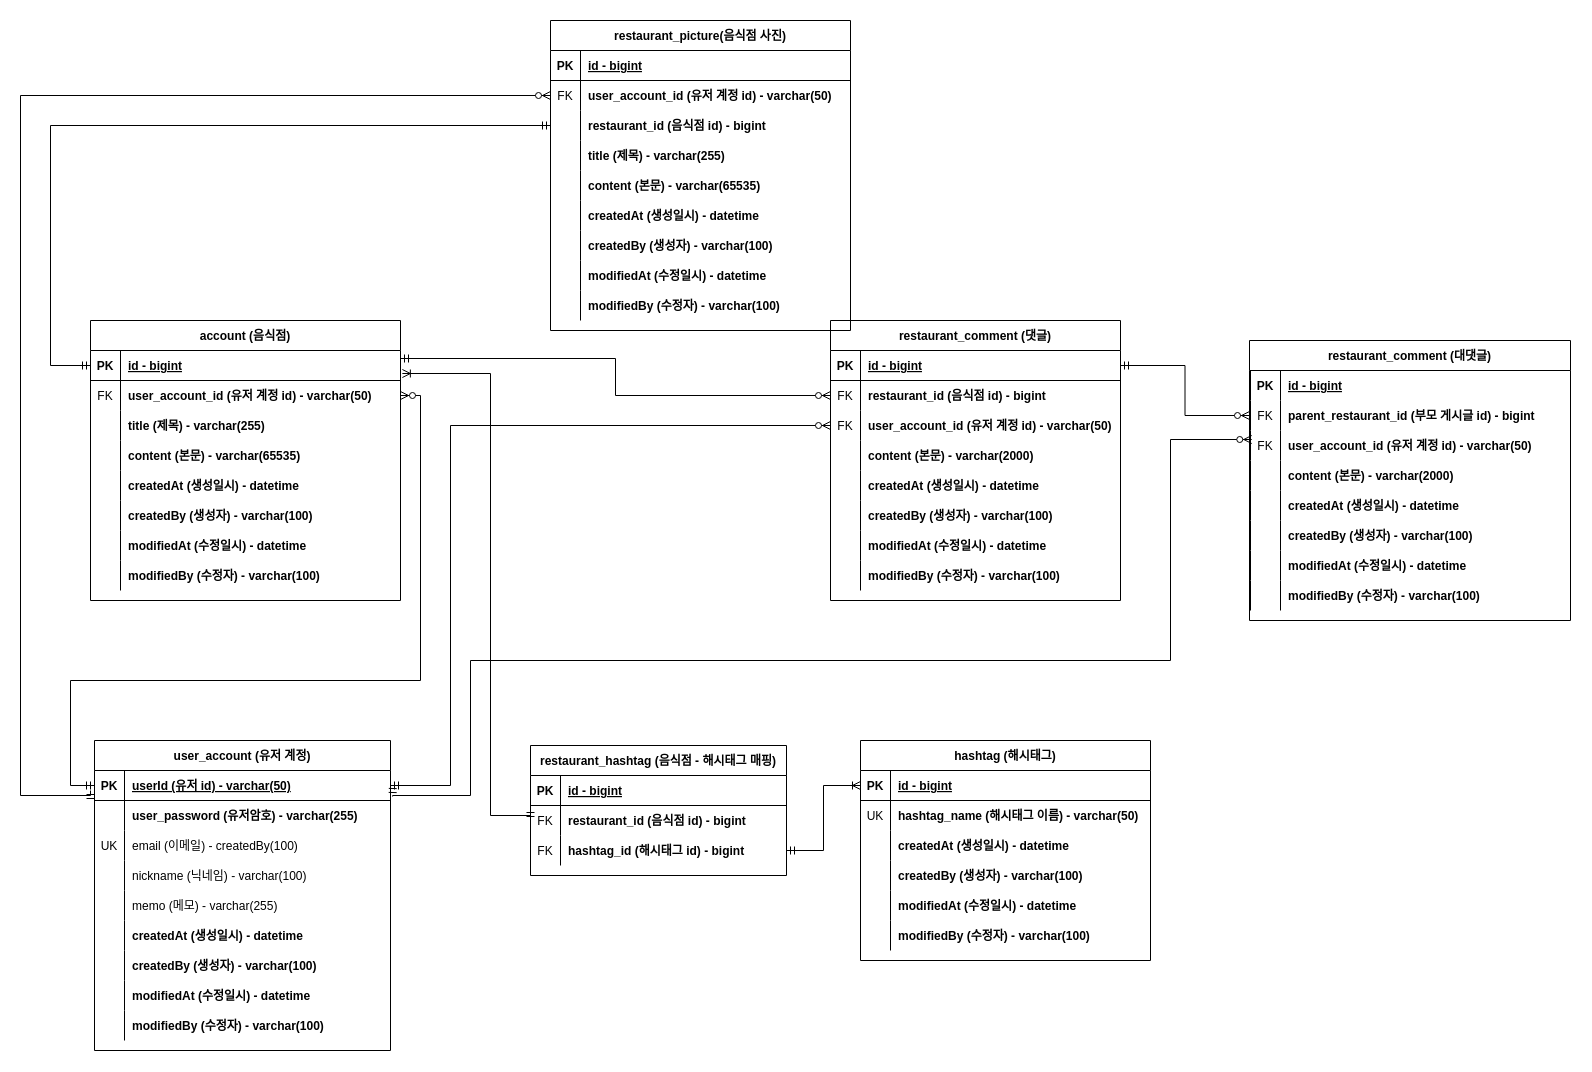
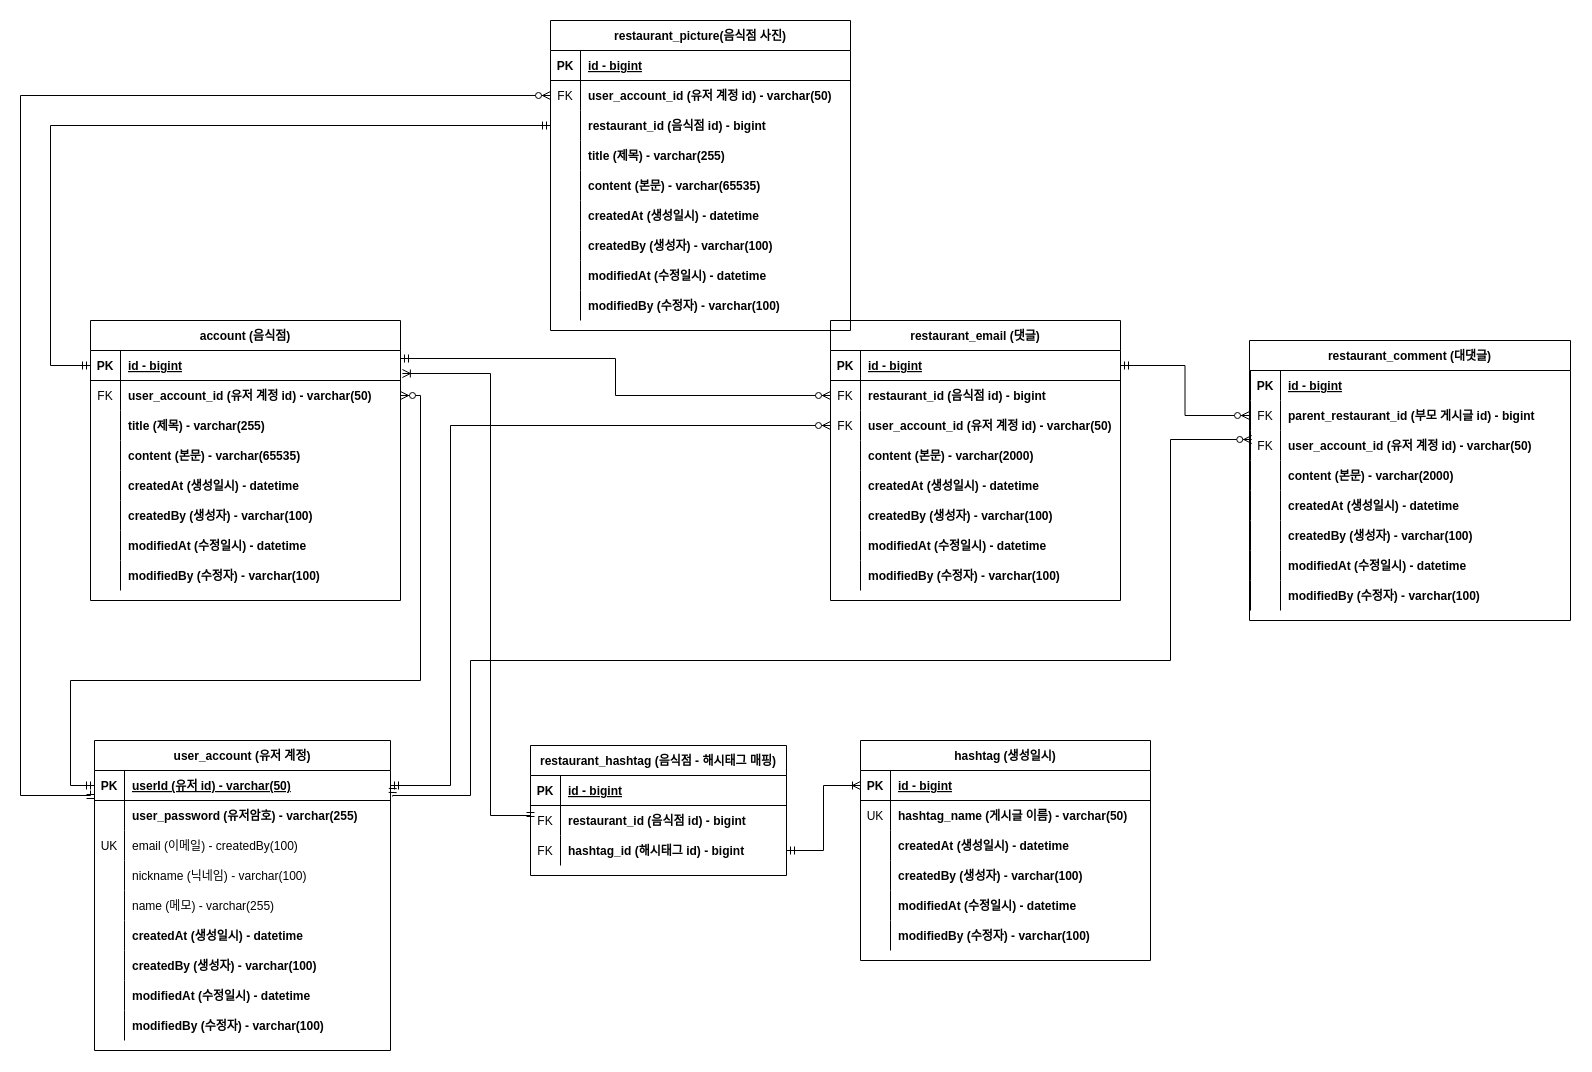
node "restaurant_comment (댓글)": label "restaurant_comment (댓글)" -> "restaurant_email (댓글)"
node "hashtag (해시태그)": label "hashtag (해시태그)" -> "hashtag (생성일시)"
node "hashtag_name (해시태그 이름) - varchar(50)": label "hashtag_name (해시태그 이름) - varchar(50)" -> "hashtag_name (게시글 이름) - varchar(50)"
node "memo (메모) - varchar(255)": label "memo (메모) - varchar(255)" -> "name (메모) - varchar(255)"
